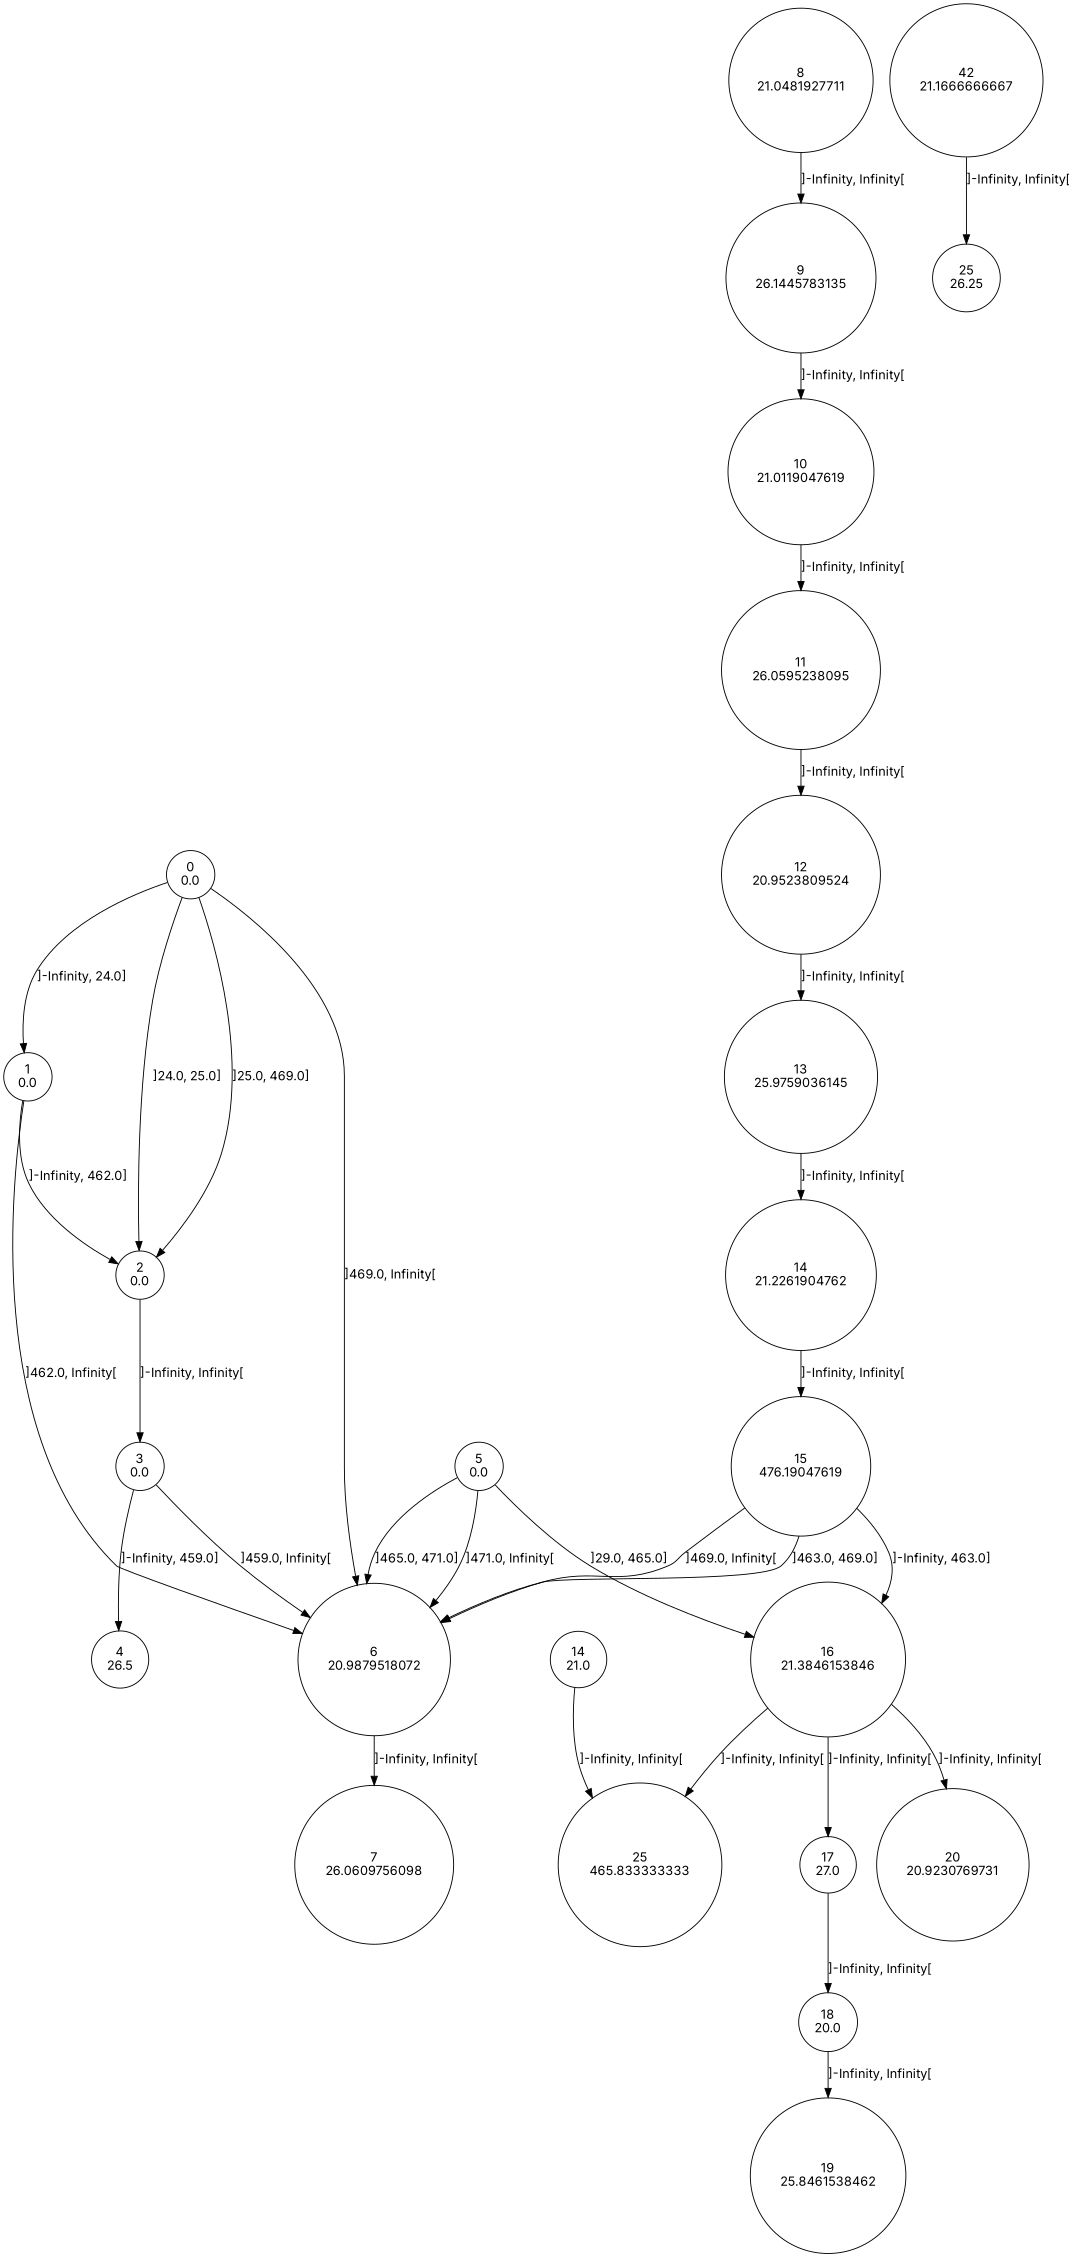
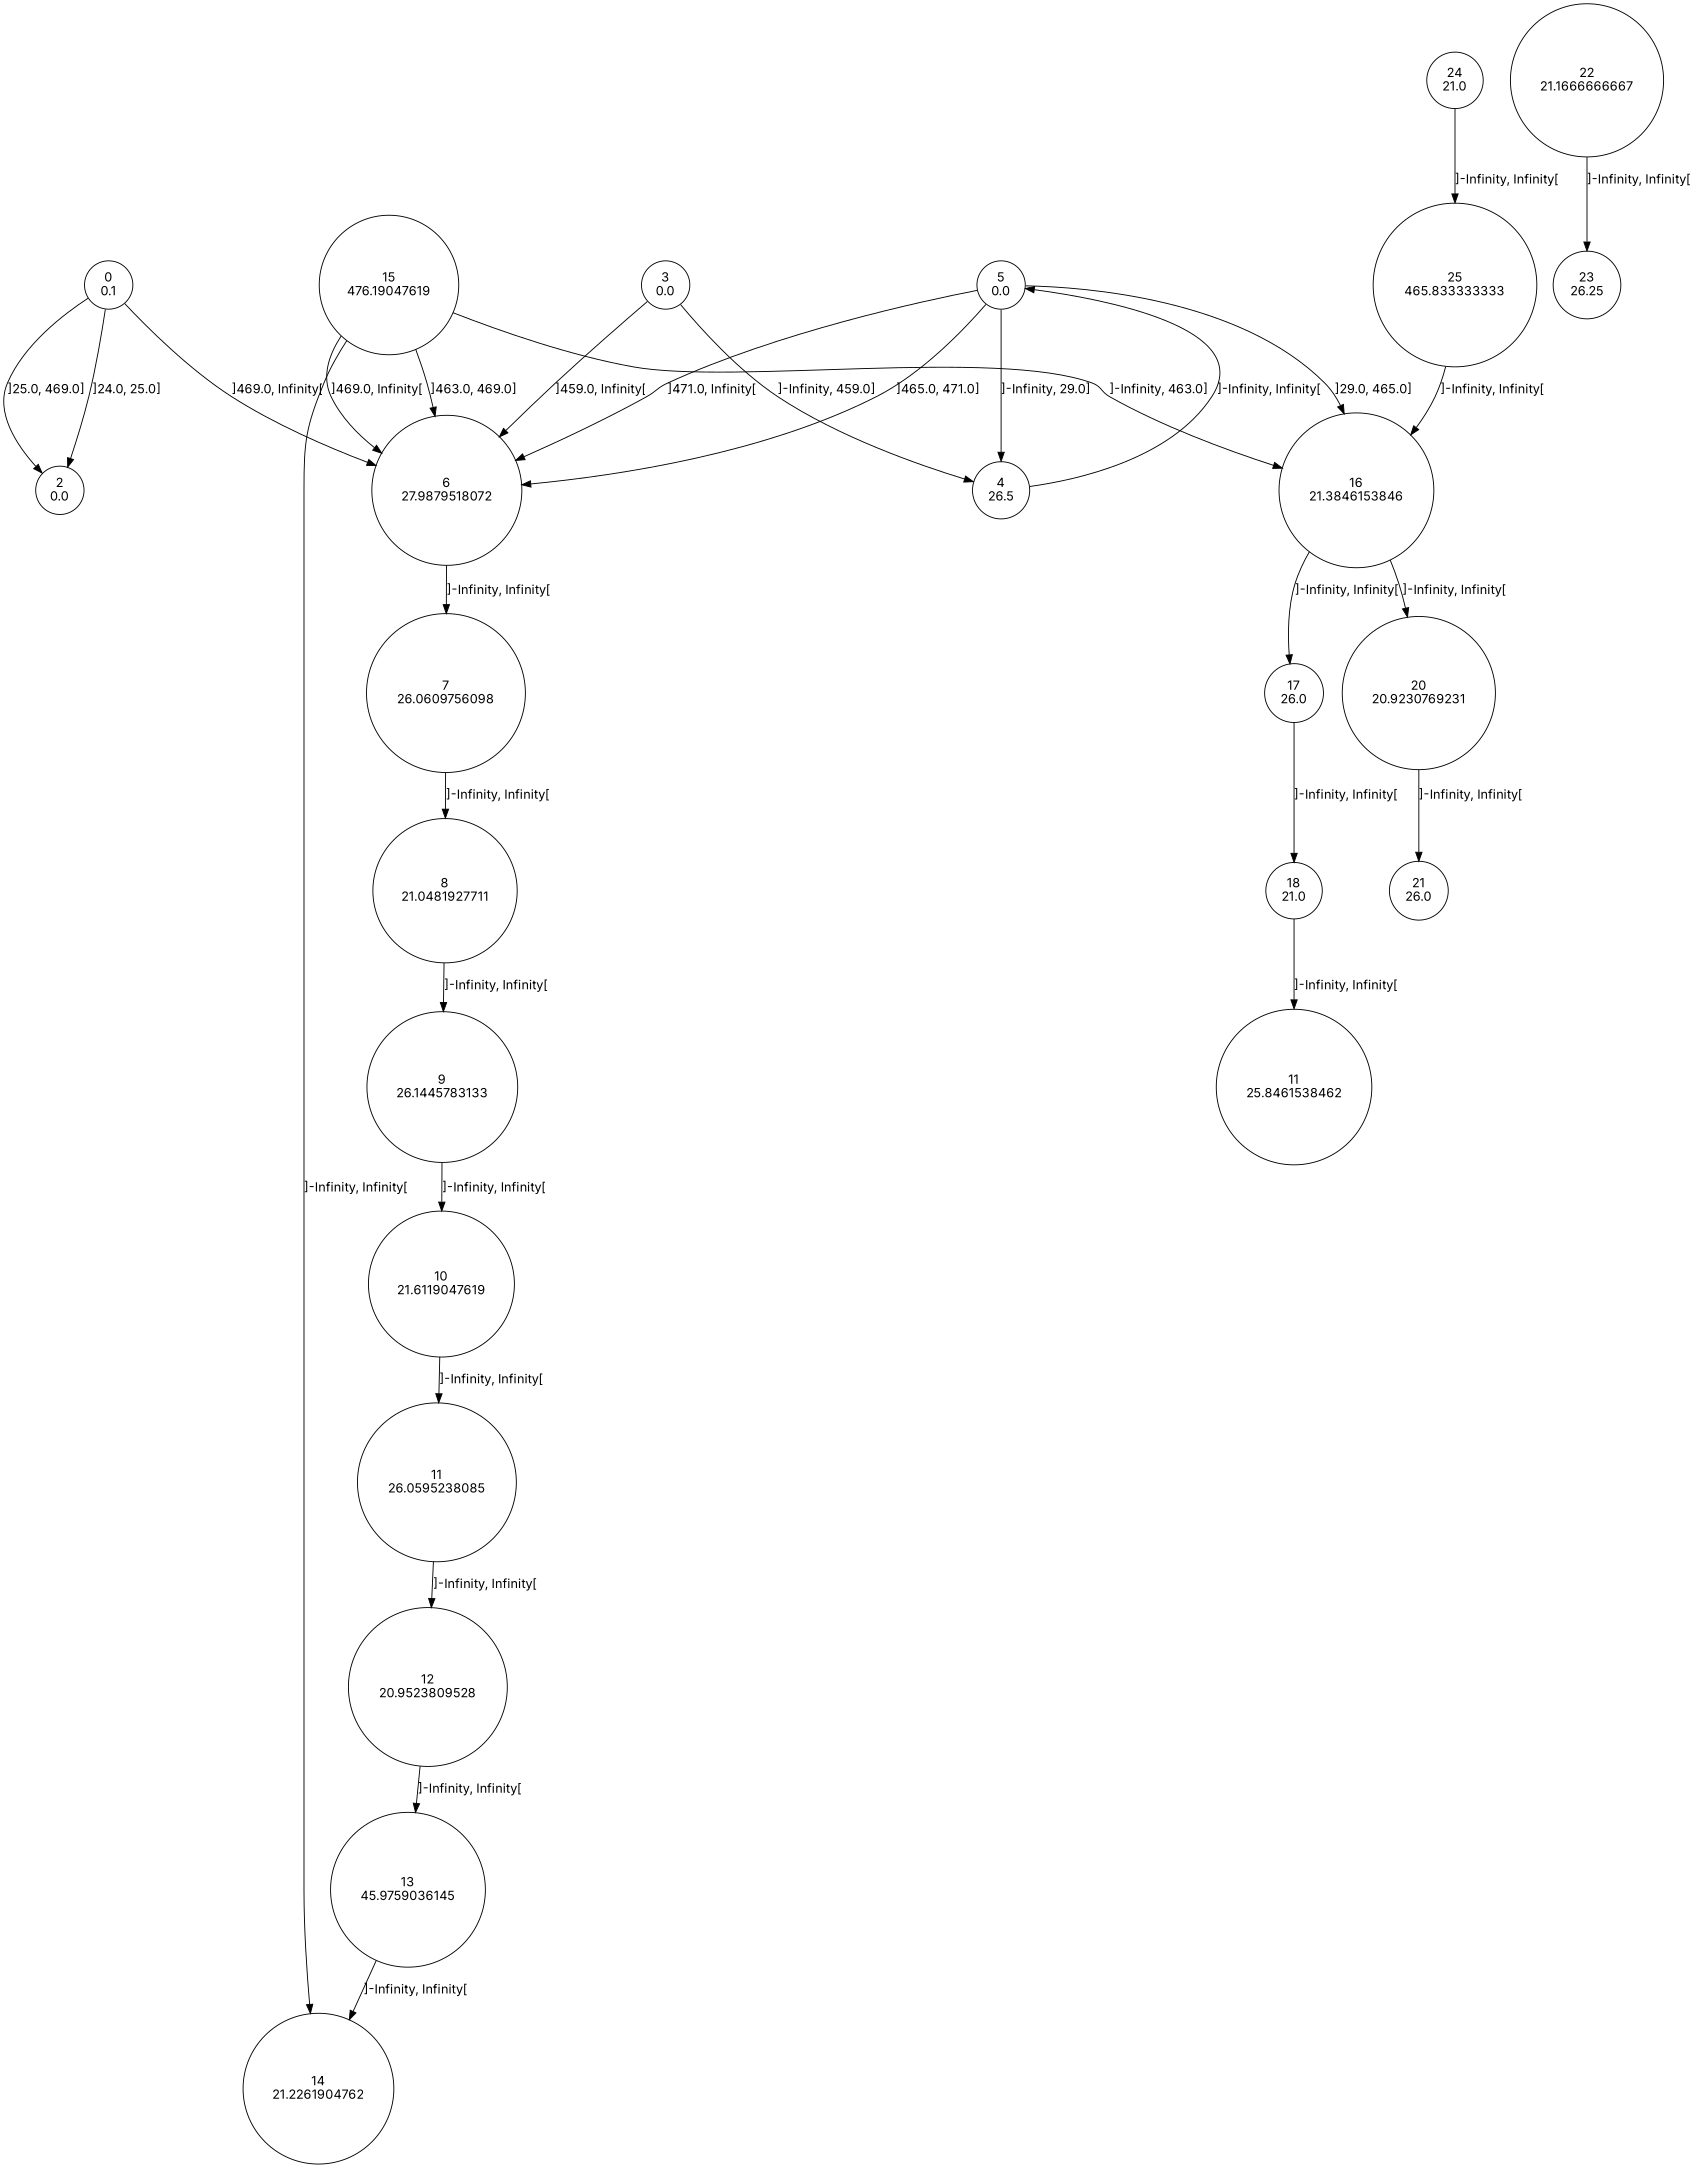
node "42 21.1666666667": label "42 21.1666666667" -> "22 21.1666666667"
node "9 26.1445783135": label "9 26.1445783135" -> "9 26.1445783133"
node "25 26.25": label "25 26.25" -> "23 26.25"
edge "5 0.0" -> "4 26.5": added, label "]-Infinity, 29.0]"
edge "4 26.5" -> "5 0.0": added, label "]-Infinity, Infinity["
node "10 21.0119047619": label "10 21.0119047619" -> "10 21.6119047619"
node "11 26.0595238095": label "11 26.0595238095" -> "11 26.0595238085"
edge "7 26.0609756098" -> "8 21.0481927711": added, label "]-Infinity, Infinity["
node "0 0.0": label "0 0.0" -> "0 0.1"
node "12 20.9523809524": label "12 20.9523809524" -> "12 20.9523809528"
node "21 26.0": added
node "1 0.0": removed
node "13 25.9759036145": label "13 25.9759036145" -> "13 45.9759036145"
edge "2 0.0" -> "3 0.0": removed, label "]-Infinity, Infinity["
edge "14 21.2261904762" -> "15 476.19047619": reversed
node "6 20.9879518072": label "6 20.9879518072" -> "6 27.9879518072"
node "14 21.0": label "14 21.0" -> "24 21.0"
edge "16 21.3846153846" -> "25 465.833333333": reversed
node "17 27.0": label "17 27.0" -> "17 26.0"
node "20 20.9230769731": label "20 20.9230769731" -> "20 20.9230769231"
node "18 20.0": label "18 20.0" -> "18 21.0"
node "19 25.8461538462": label "19 25.8461538462" -> "11 25.8461538462"
